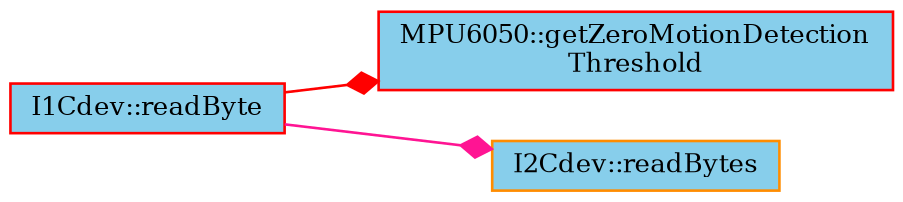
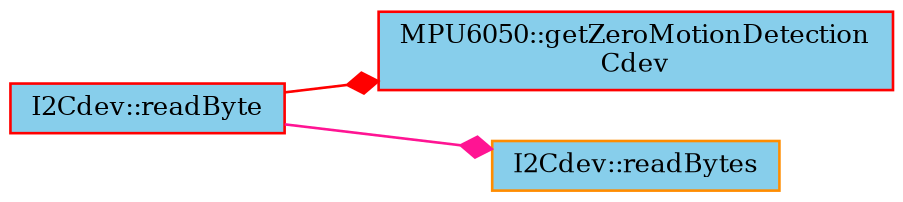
node "MPU6050::getZeroMotionDetection Threshold": label "MPU6050::getZeroMotionDetection Threshold" -> "MPU6050::getZeroMotionDetection Cdev"
node "I1Cdev::readByte": label "I1Cdev::readByte" -> "I2Cdev::readByte"
